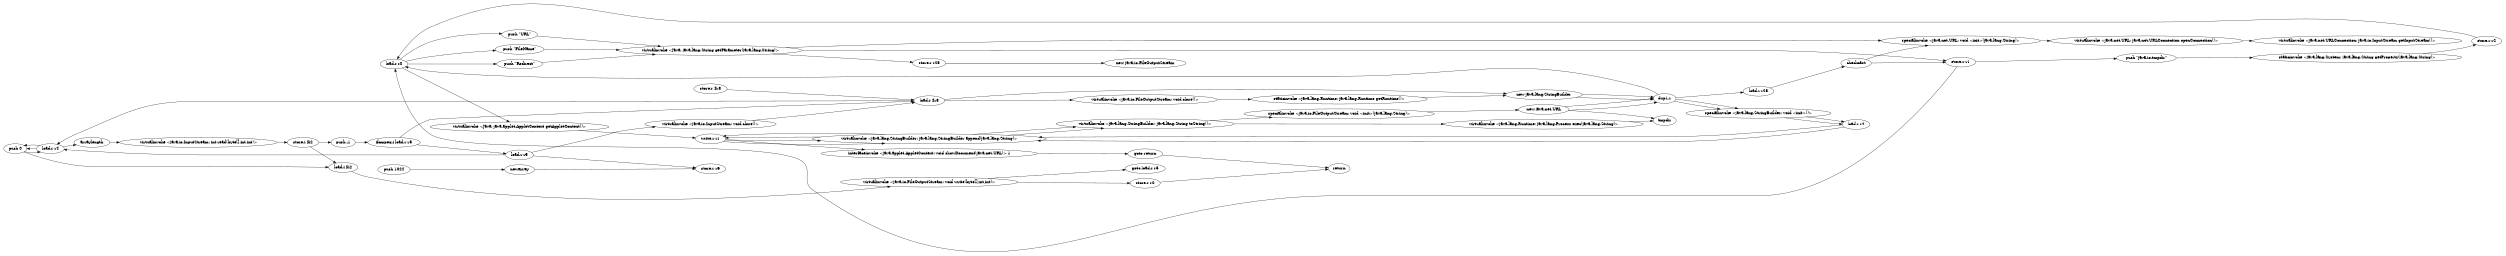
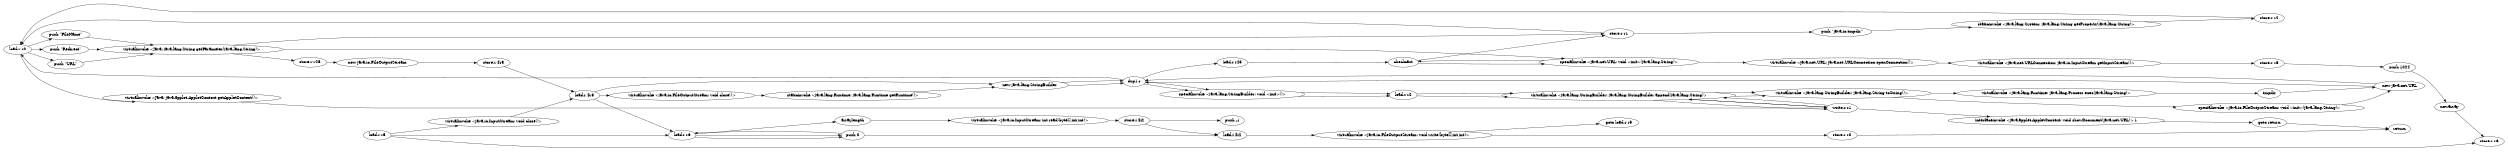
edge "specialinvoke <java.net.URL: void <init>(java.lang.String)>" -> "checkcast": added
edge "new java.io.FileOutputStream" -> "store.r $r8": added
node "store.r r5": added
edge "new java.net.URL" -> "tmpdir": reversed
node "ifcmpeq.i load.r r5": removed
node "load.r r4": label "load.r r4" -> "load.r r6"
